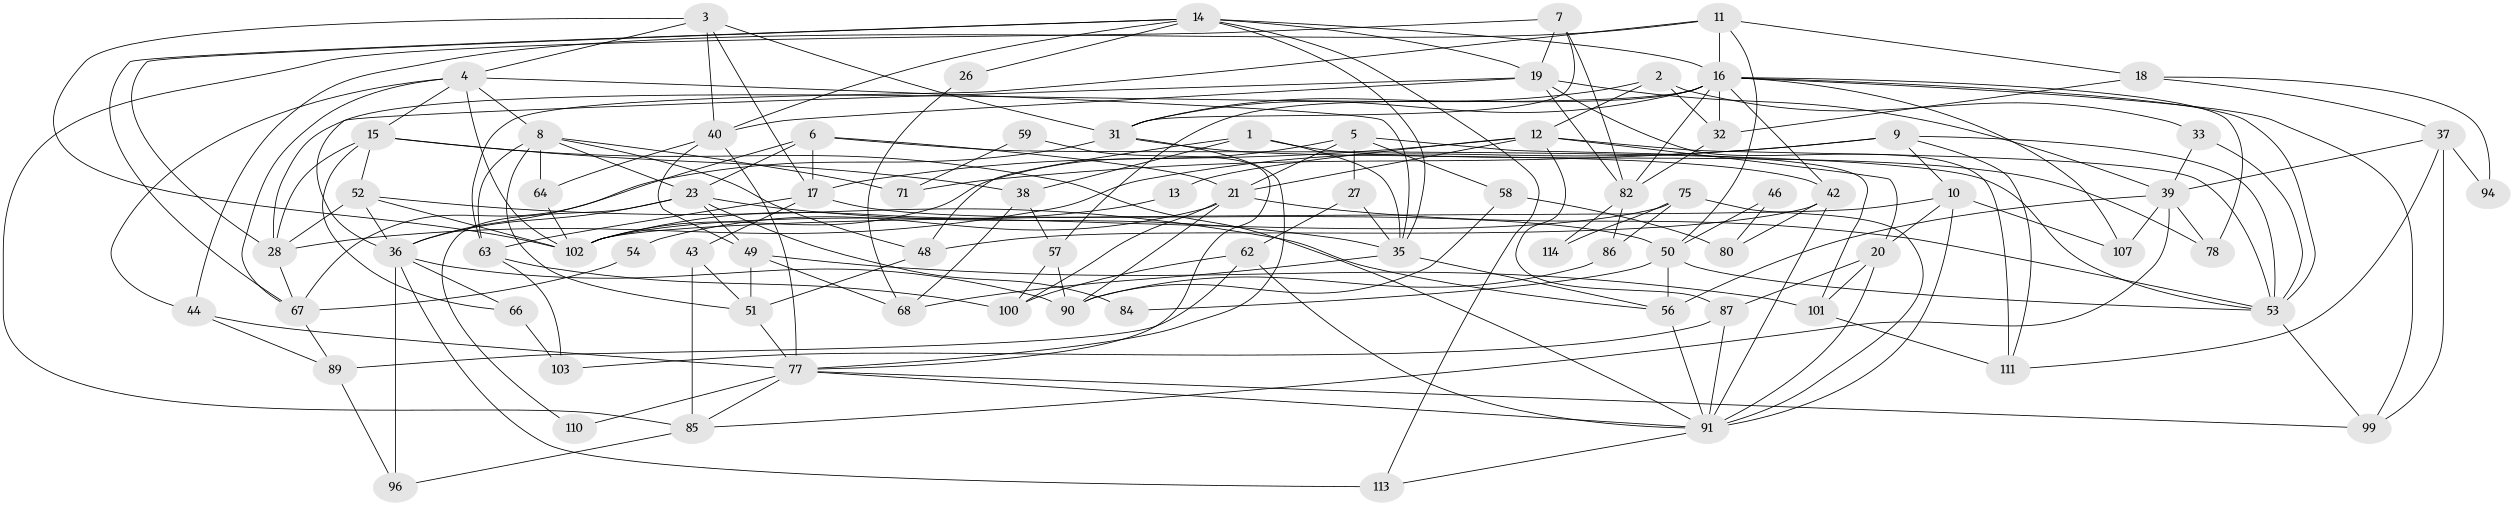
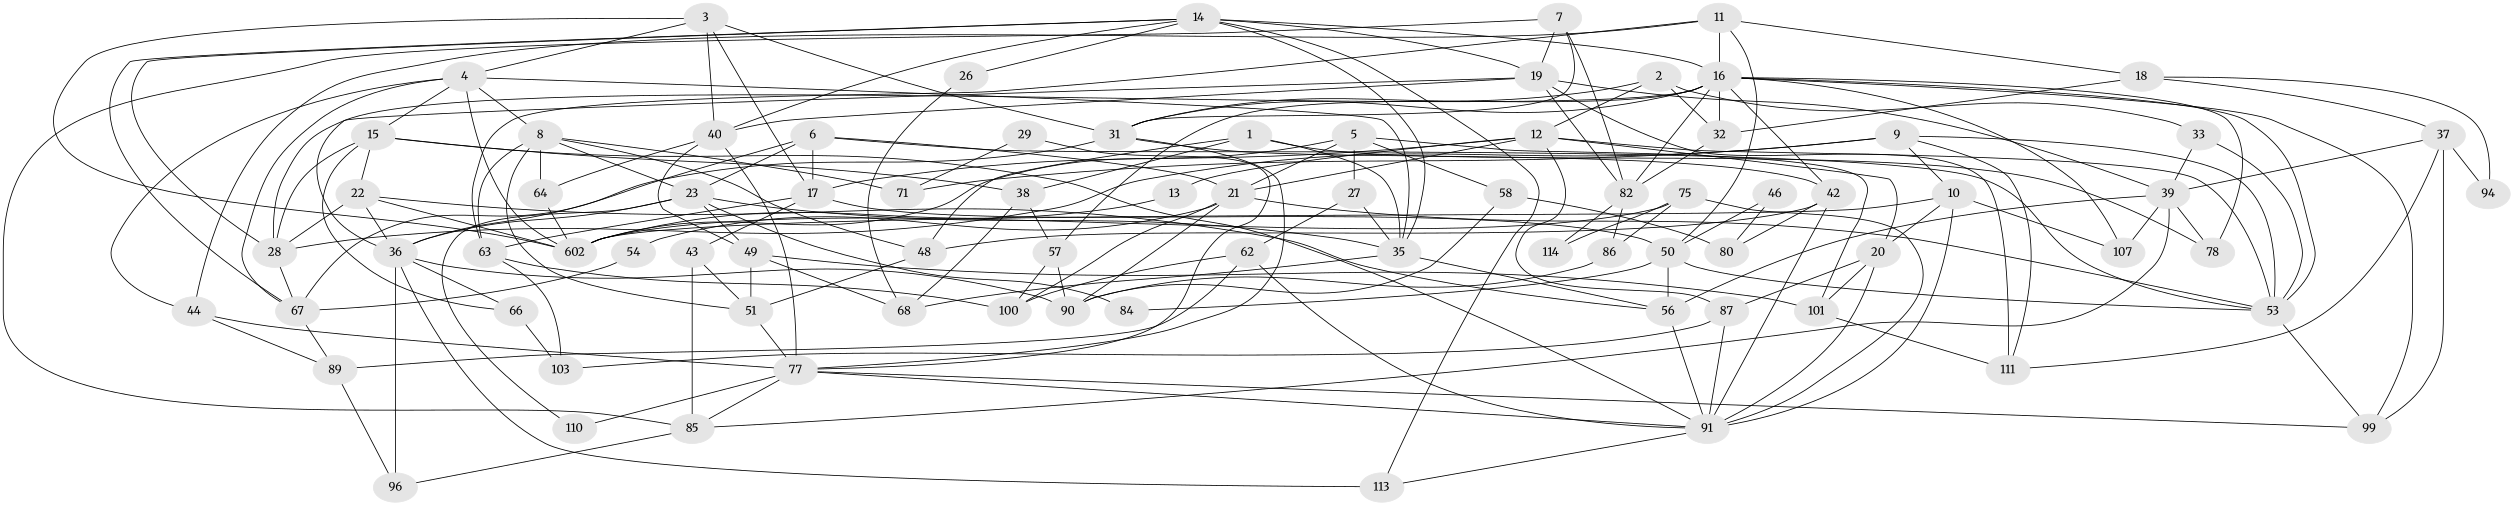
node "59": label "59" -> "29"
node "52": label "52" -> "22"
node "102": label "102" -> "602"
